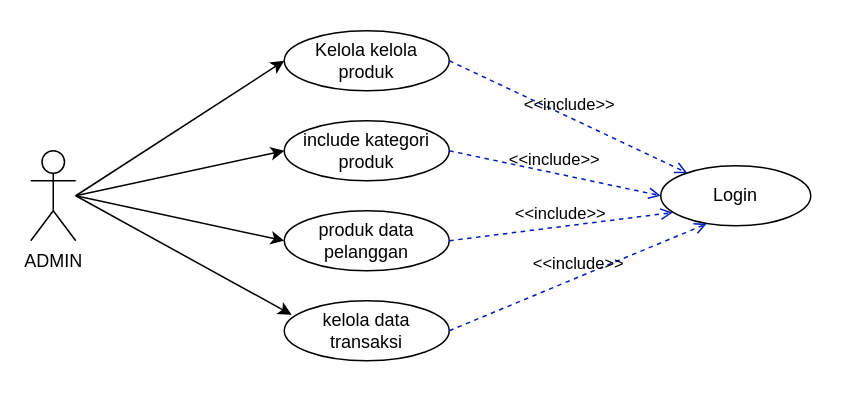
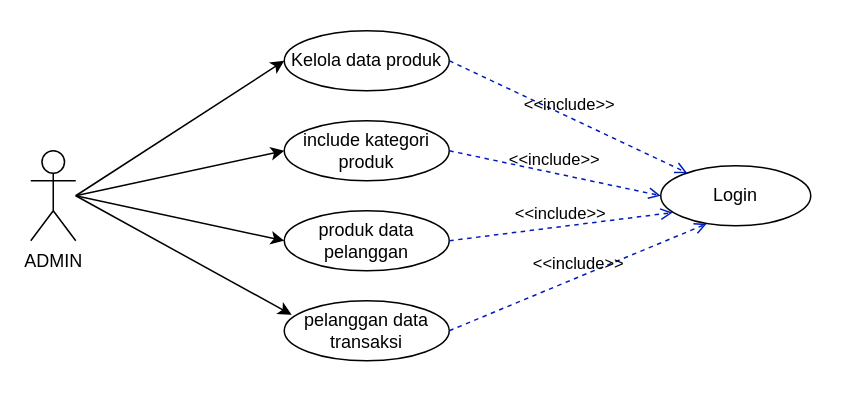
node "Kelola kelola produk": label "Kelola kelola produk" -> "Kelola data produk"
node "kelola data transaksi": label "kelola data transaksi" -> "pelanggan data transaksi"
